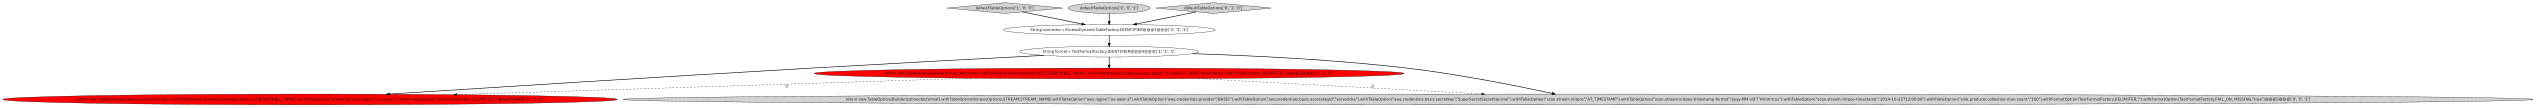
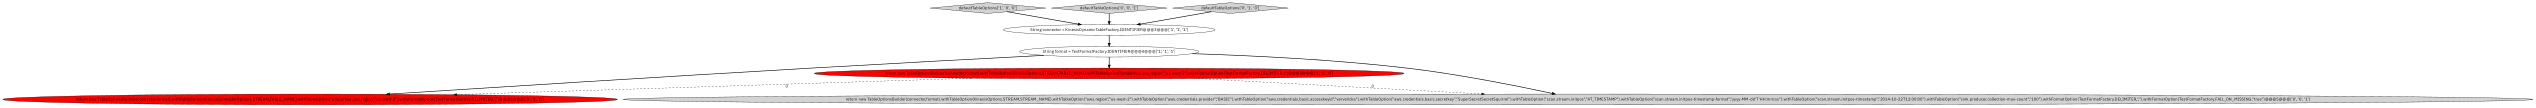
node "defaultTableOptions['0', '0', '1']": shape ellipse -> diamond
